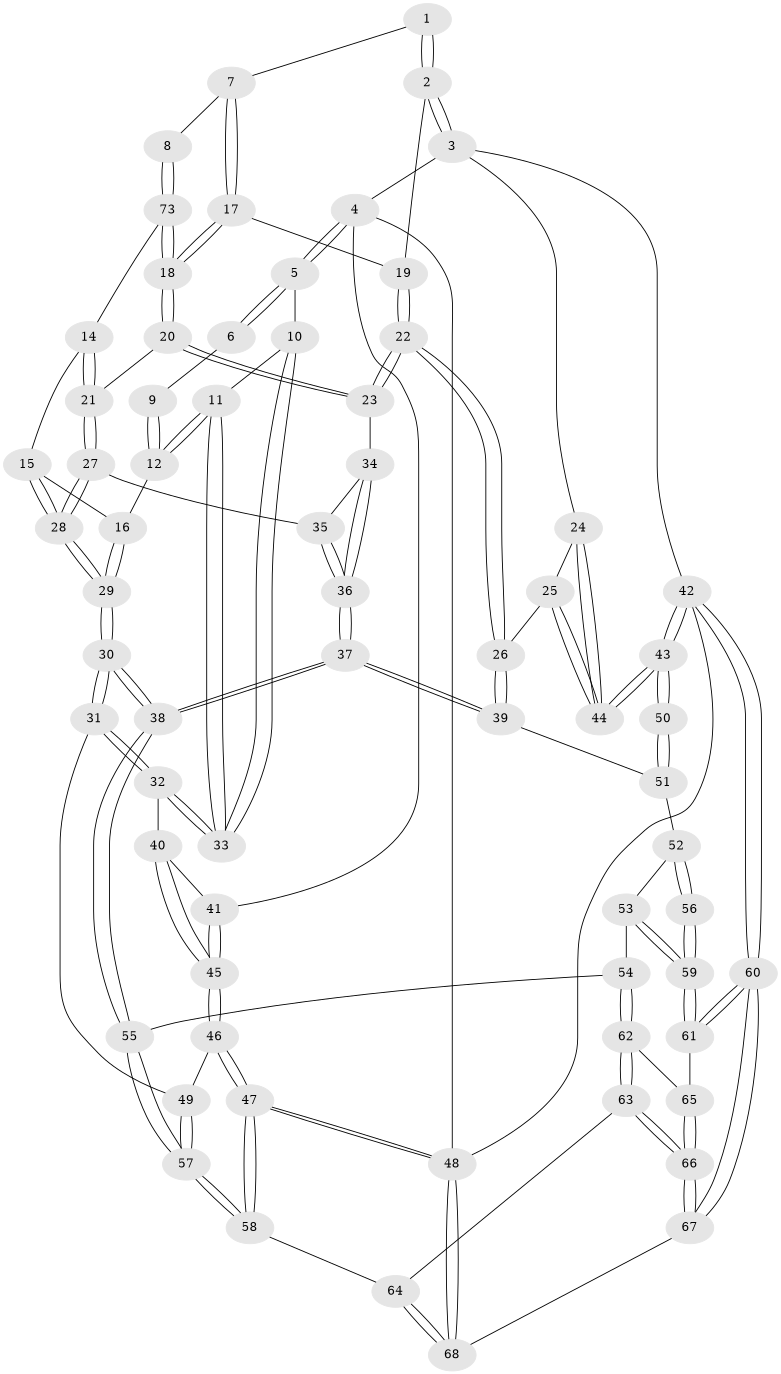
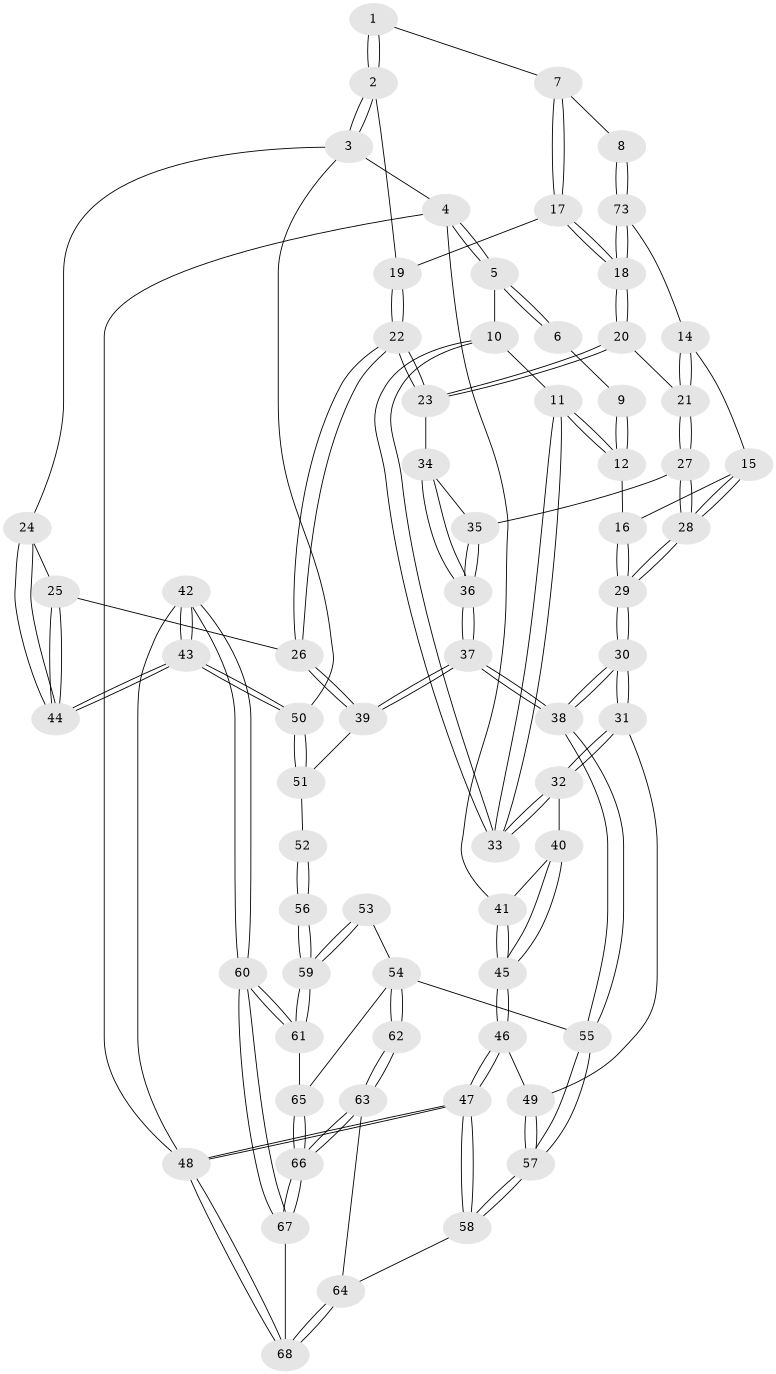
edge "3" -- "42": now "3" -- "50"
edge "52" -- "53": removed
edge "62" -- "65": now "54" -- "65"
